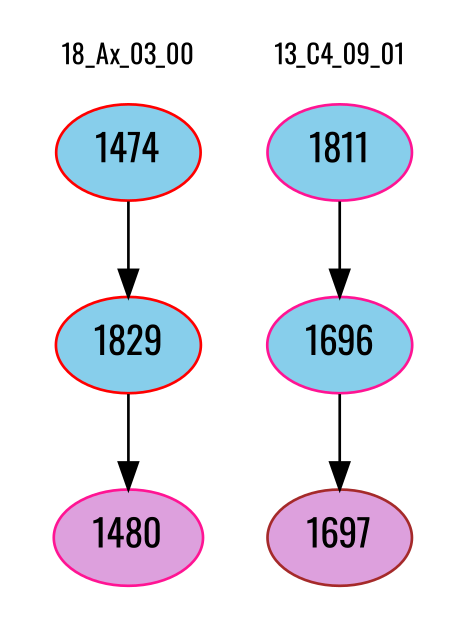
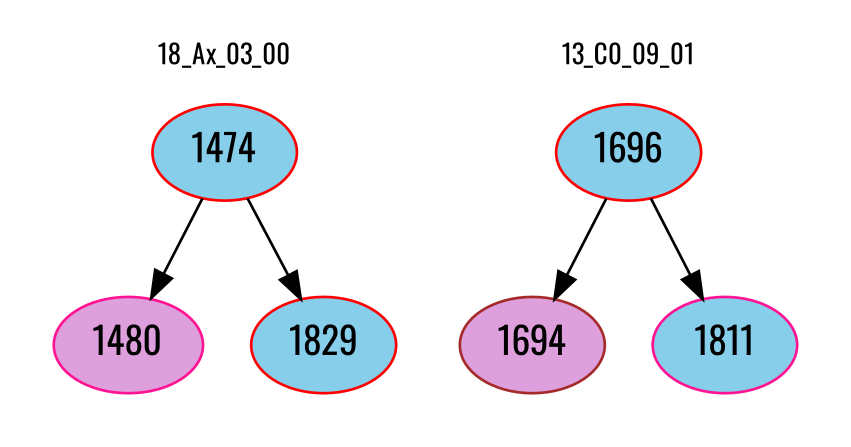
cluster "13_C4_09_01": label "13_C4_09_01" -> "13_C0_09_01"
edge "1811" -> "1696": reversed
node "1696": color deeppink -> red
edge "1829" -> "1480": now "1474" -> "1480"
node "1697": label "1697" -> "1694"
